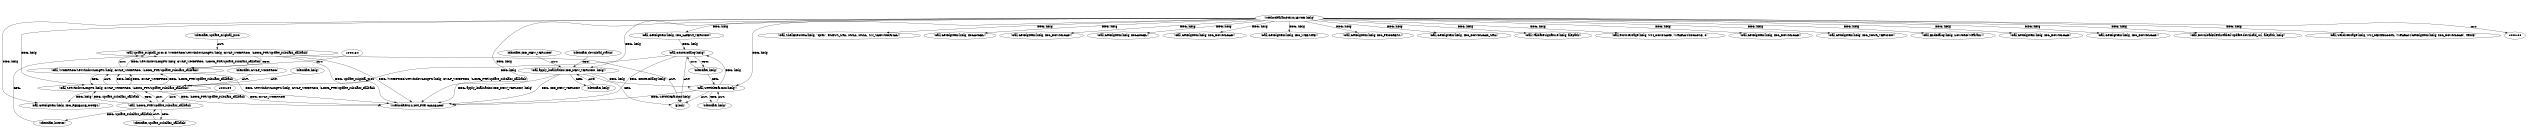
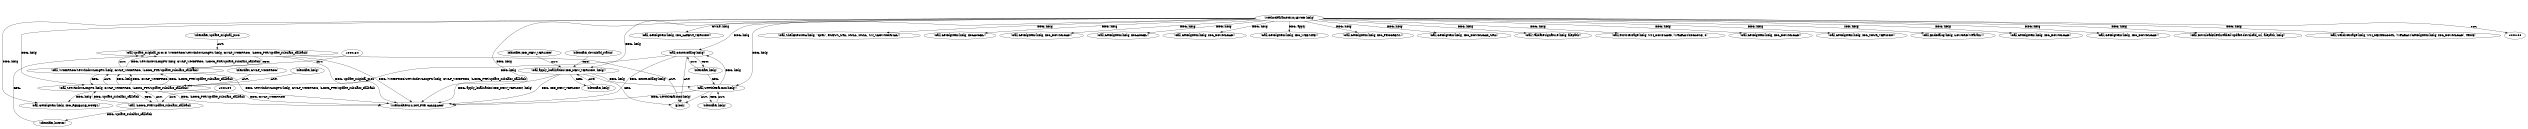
edge "(MethodParameterIn,HWND hDlg)" -> "(Call,GetDlgItem(hDlg, IDC_LATEST_VERSION))": label "DDG: hDlg" -> "GWLP: hDlg"
edge "(MethodParameterIn,HWND hDlg)" -> "(Call,GetDlgItem(hDlg, IDC_WEBSITE))": label "DDG: hDlg" -> "DDG: apply"
edge "(MethodParameterIn,HWND hDlg)" -> "(Call,EndDialog(hDlg, LOWORD(wParam)))": label "DDG: hDlg" -> "IDD: hDlg"
edge "(MethodParameterIn,HWND hDlg)" -> "1000106": label "AST: " -> "PTR: "
edge "(Call,GetDlgItem(hDlg, IDC_LATEST_VERSION))" -> "(Call,CenterDialog(hDlg))": now "(MethodParameterIn,HWND hDlg)" -> "(Call,CenterDialog(hDlg))"
node "(Identifier,update_subclass_callback)": removed
